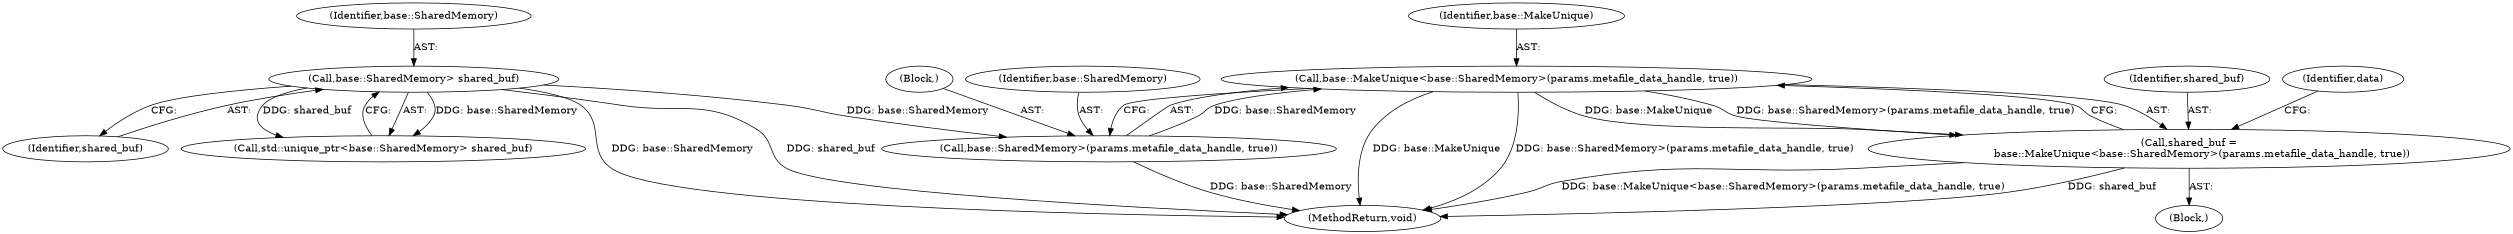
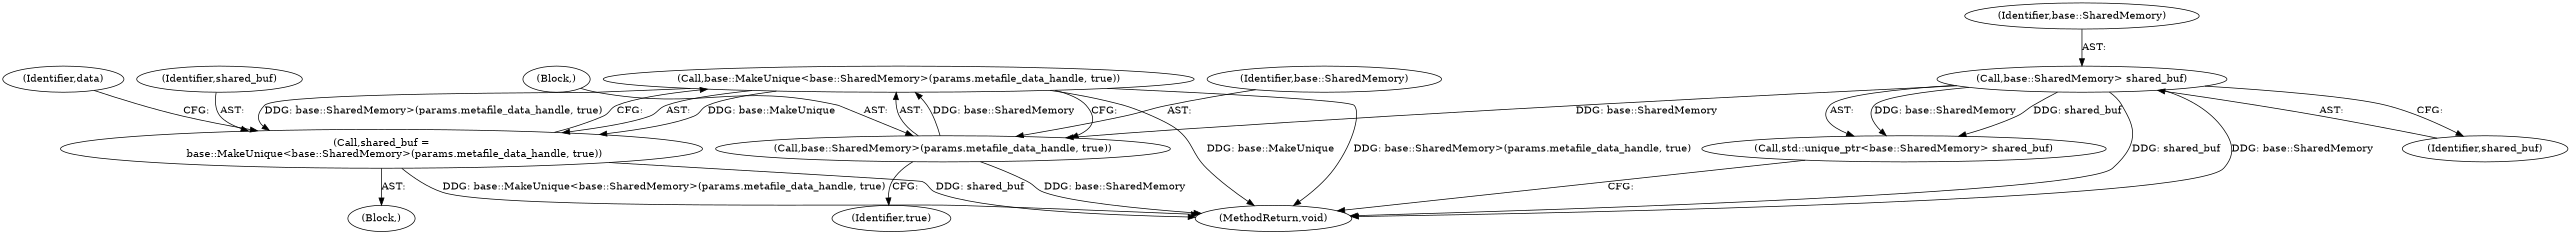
node "(Identifier,base::MakeUnique)": removed
edge "(Call,std::unique_ptr<base::SharedMemory> shared_buf)" -> "(Call,base::SharedMemory> shared_buf)": now "(Call,std::unique_ptr<base::SharedMemory> shared_buf)" -> "(MethodReturn,void)"
node "(Identifier,true)": added
